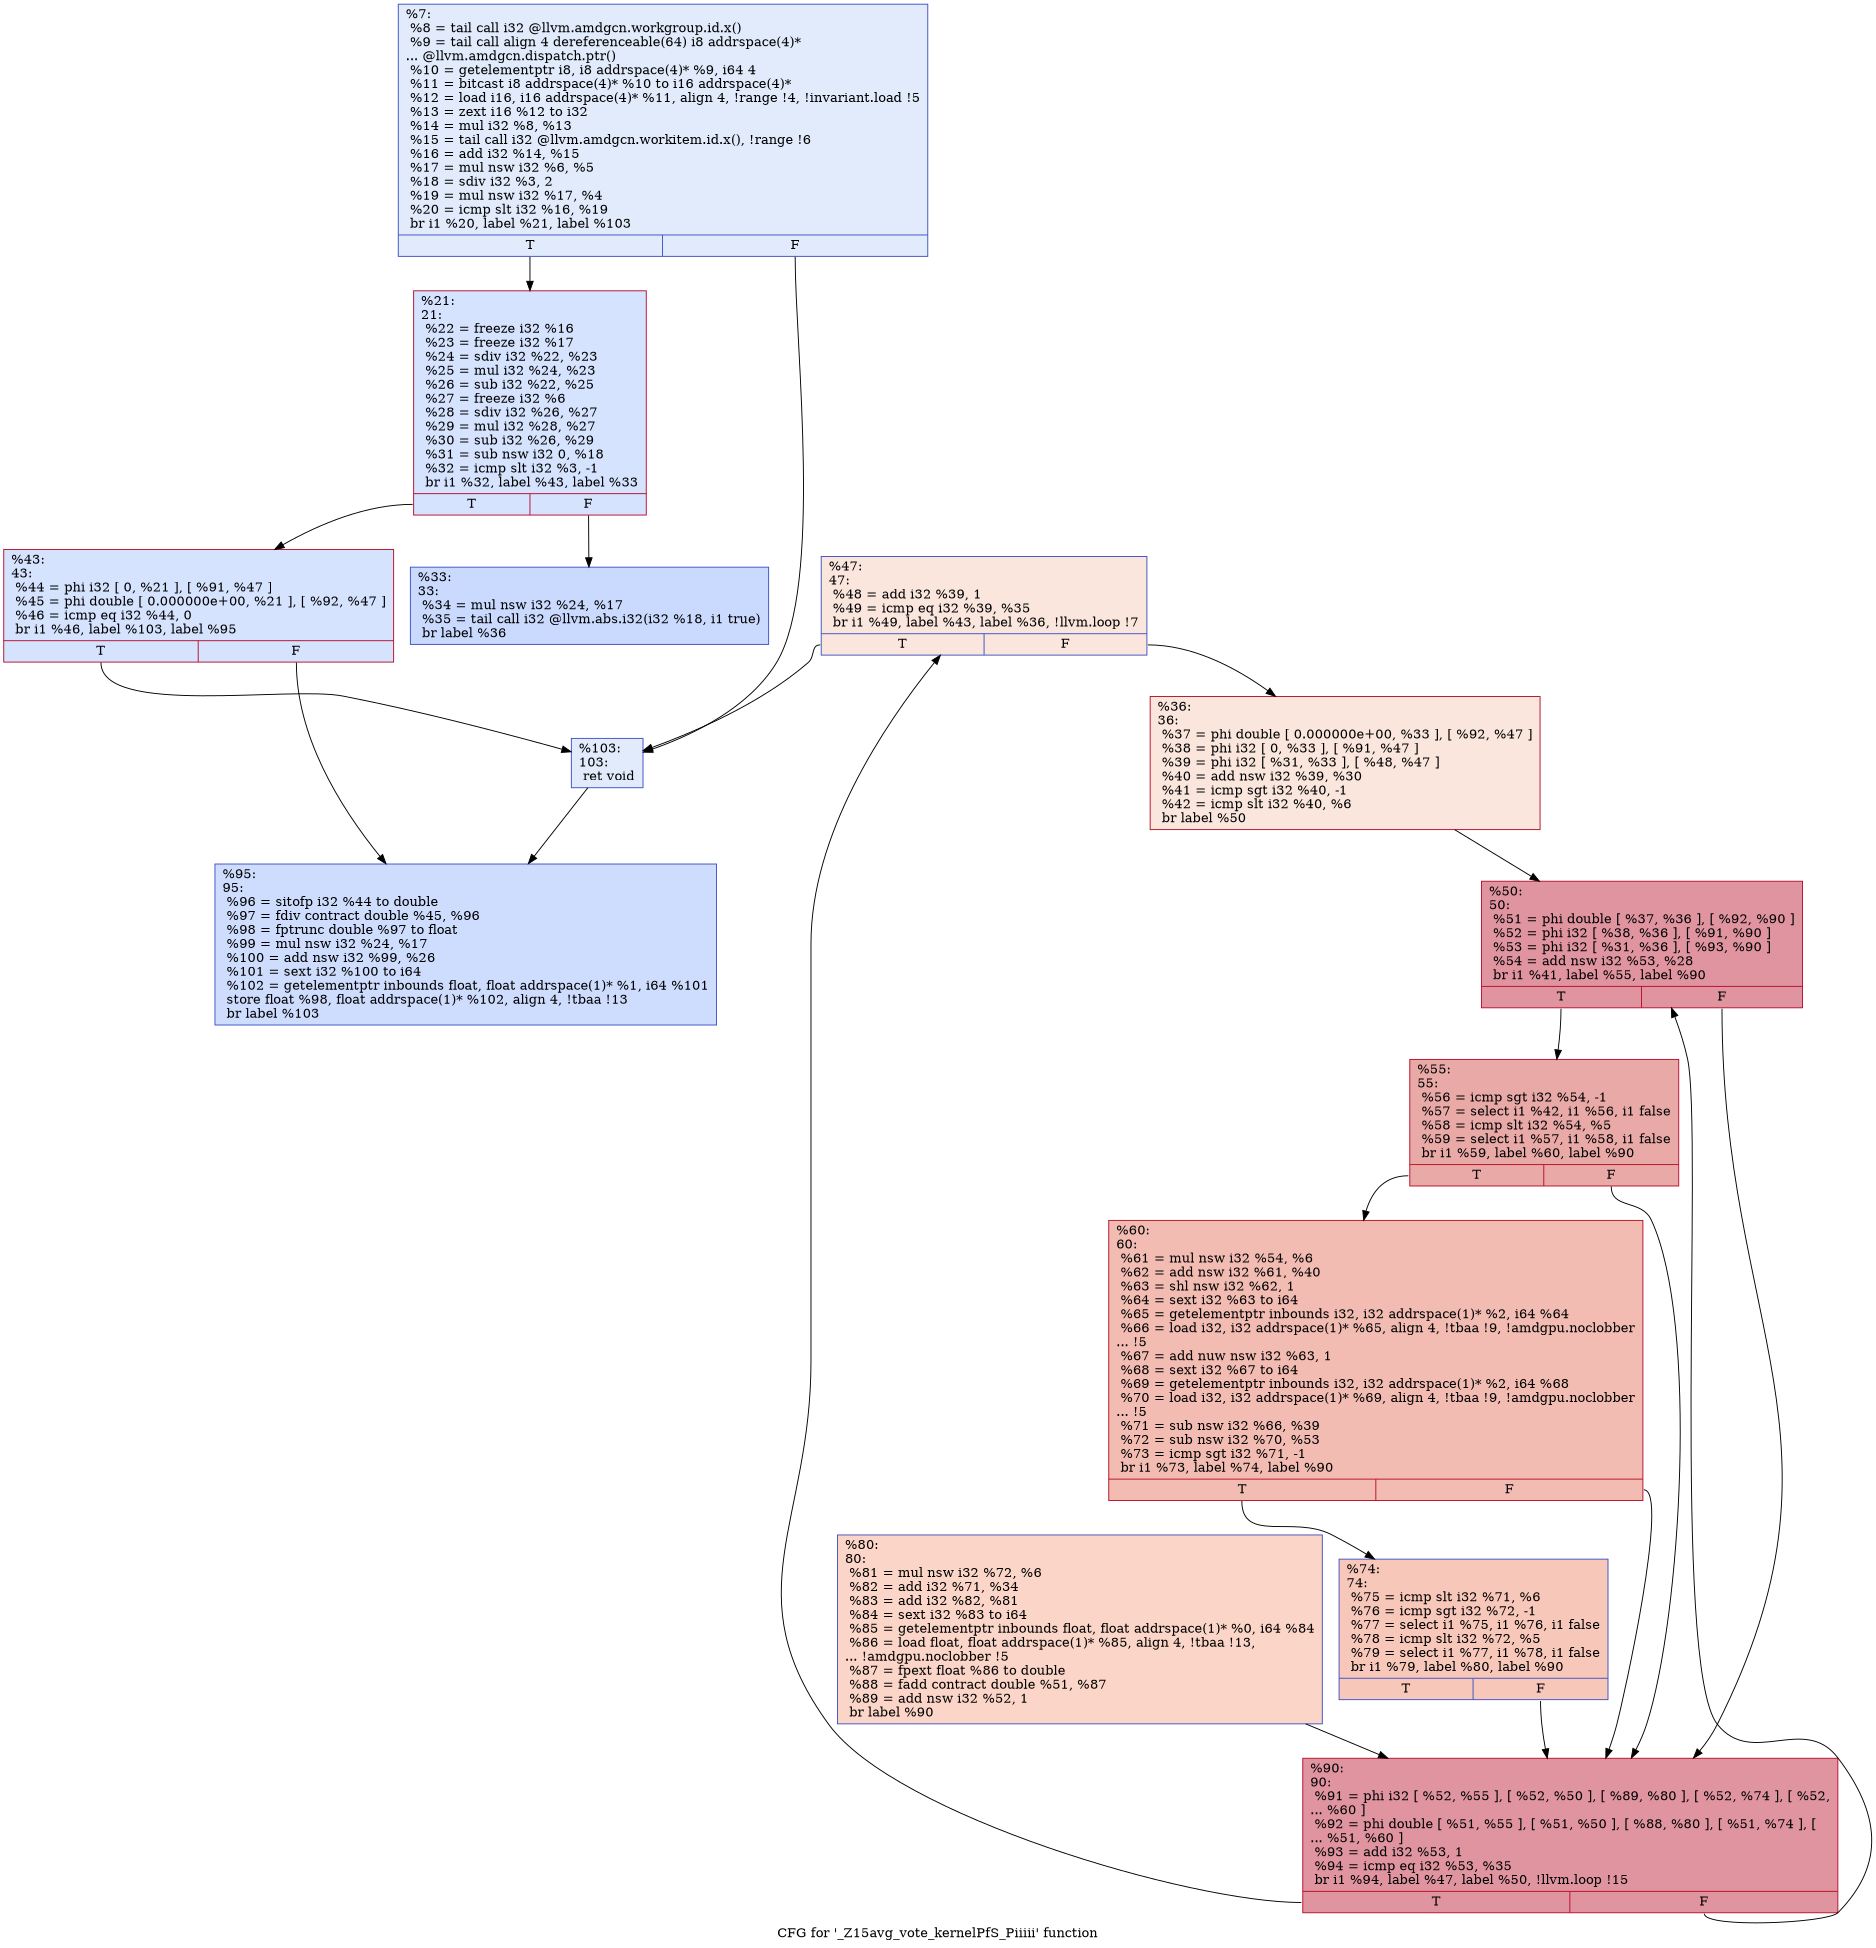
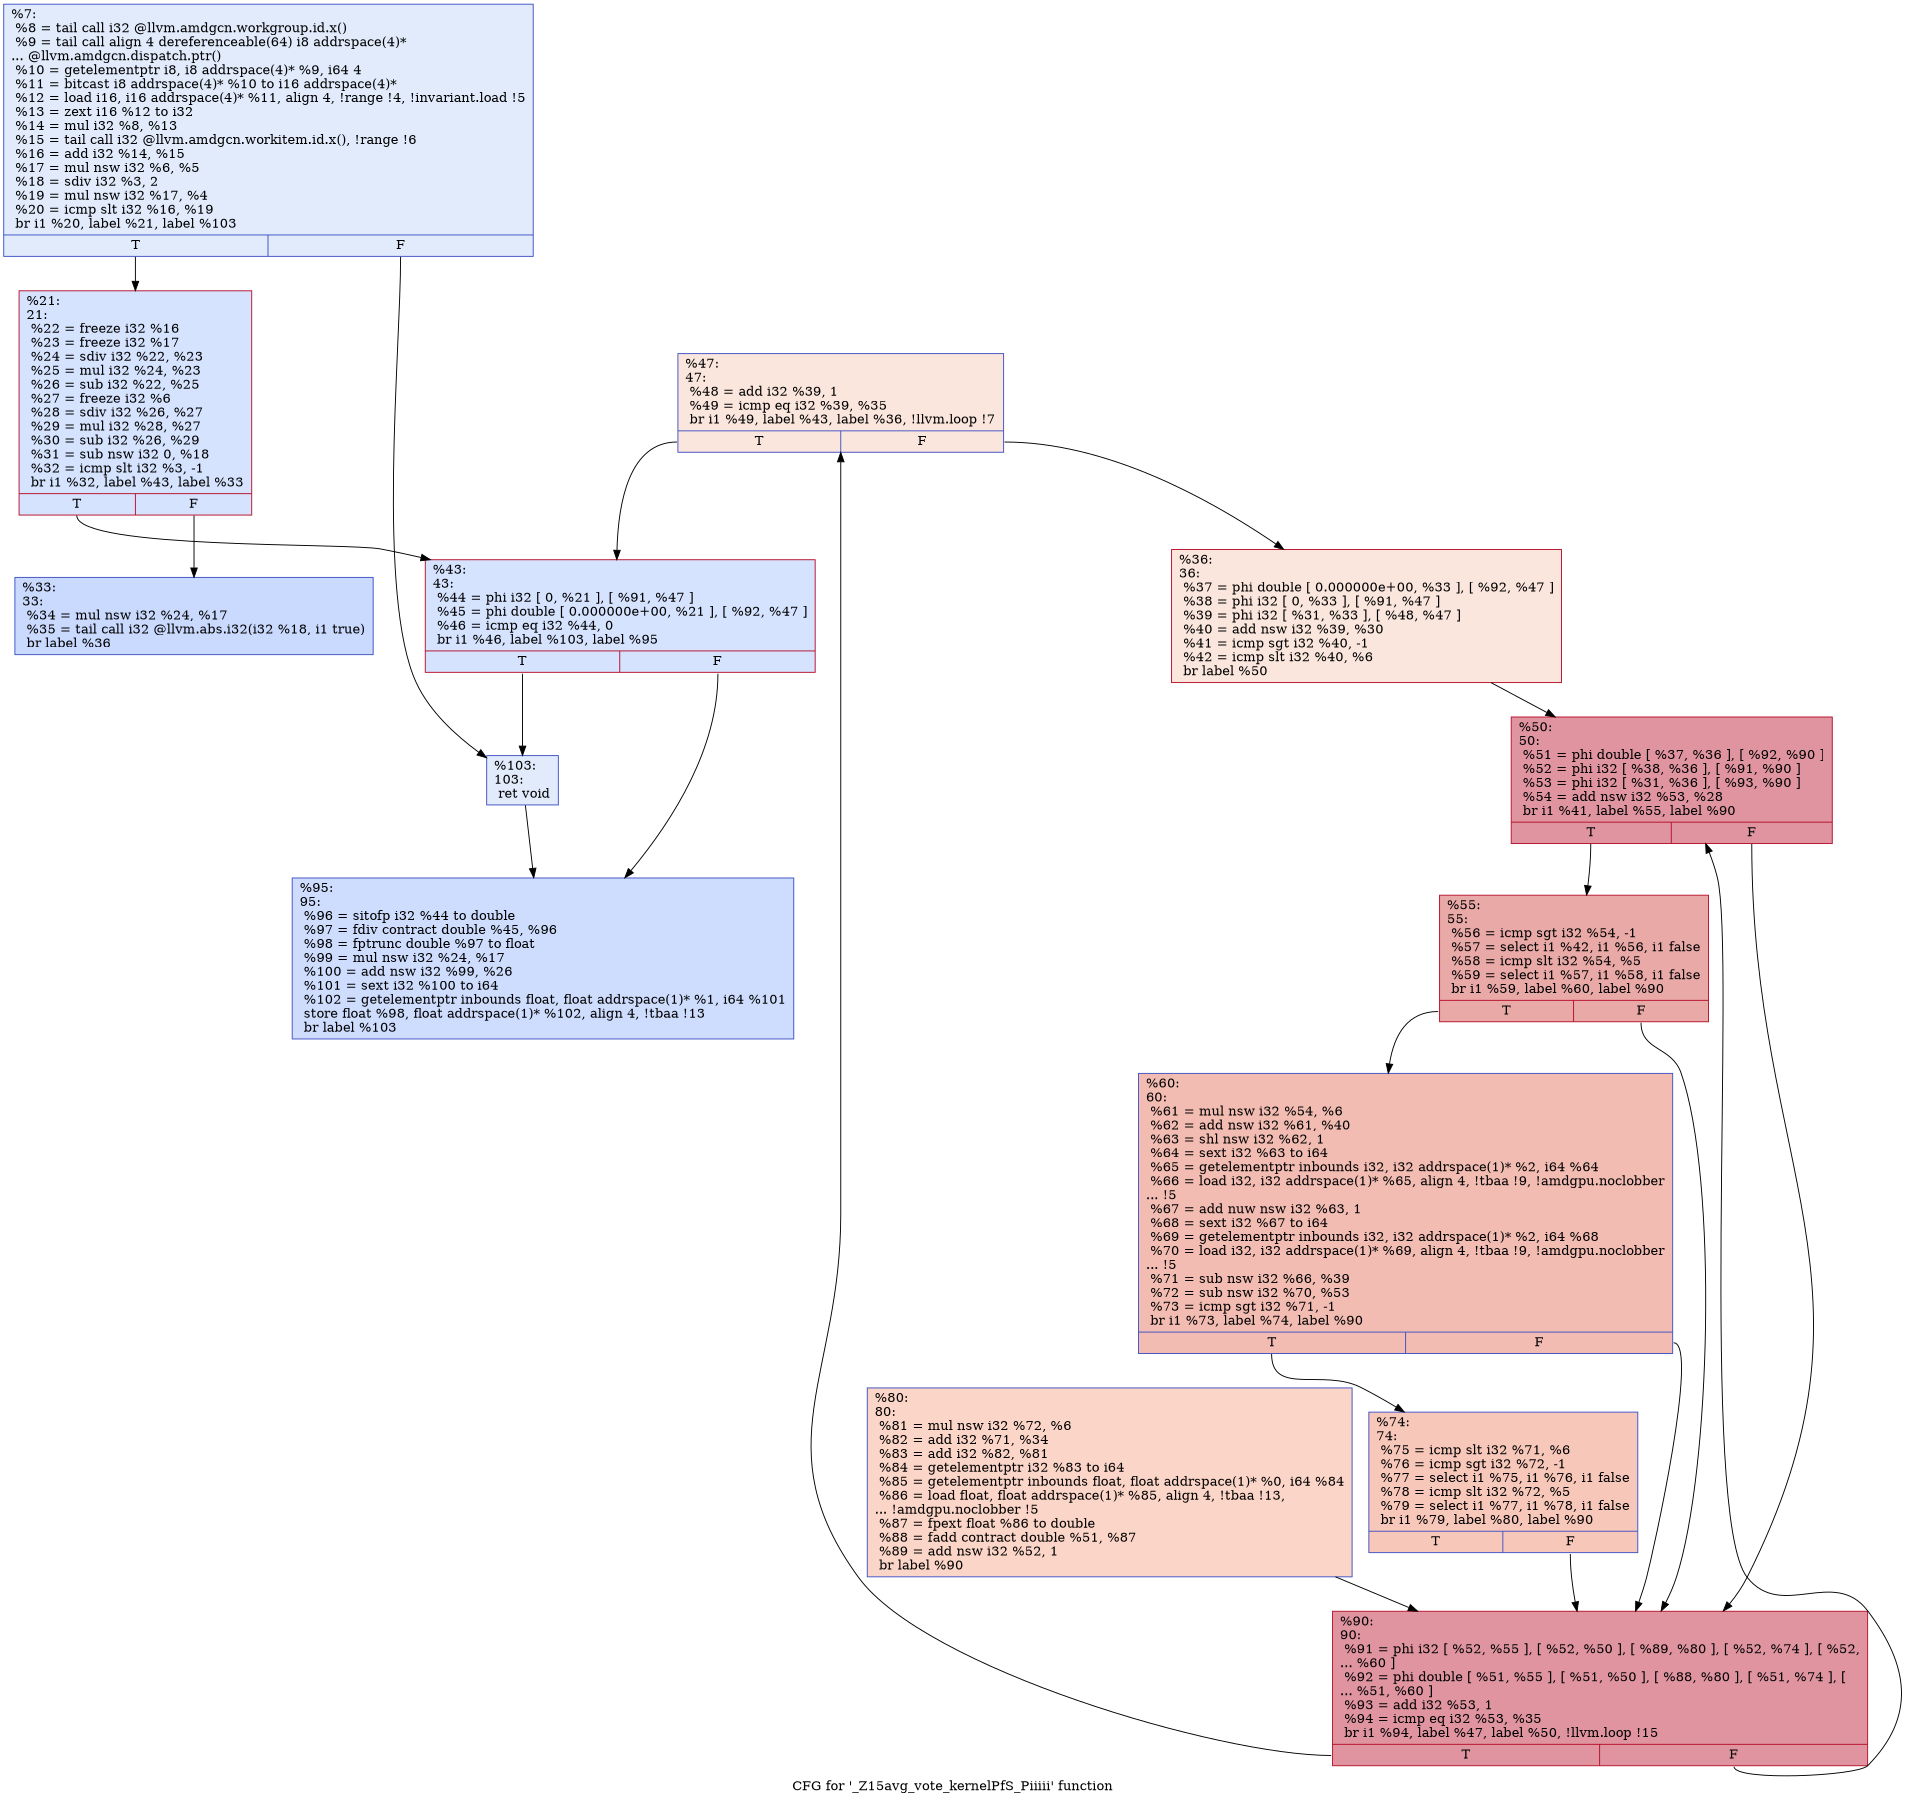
edge "%47:" -> "%103:": now "%47:" -> "%43:"
node "%60:": color #b70d28ff -> #3d50c3ff
node "%80:": text "%84 = sext i32 %83 to i64" -> "%84 = getelementptr i32 %83 to i64"
